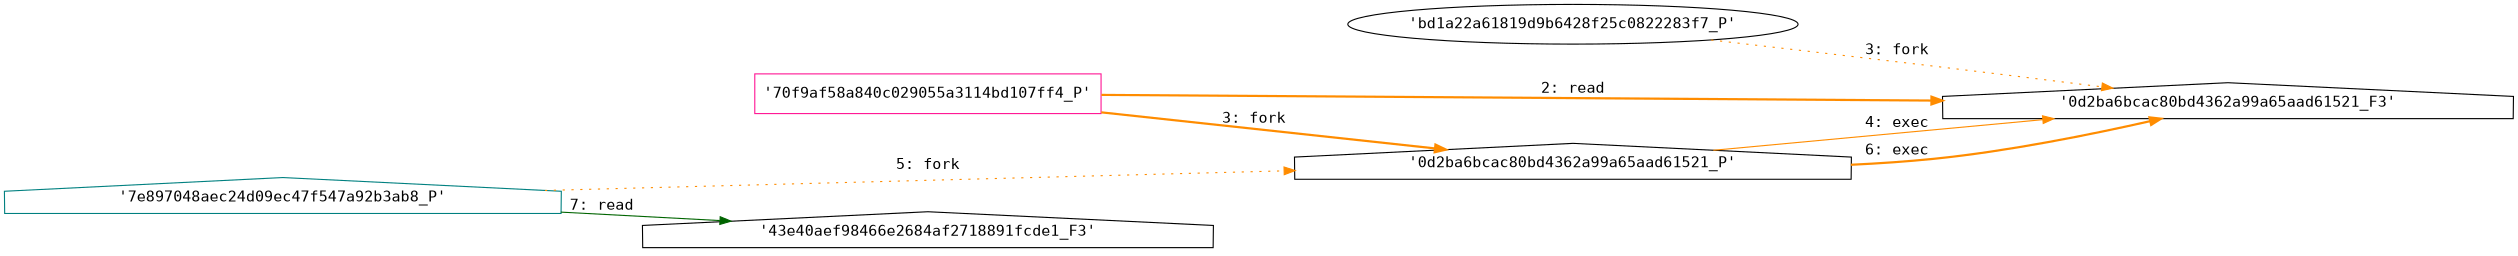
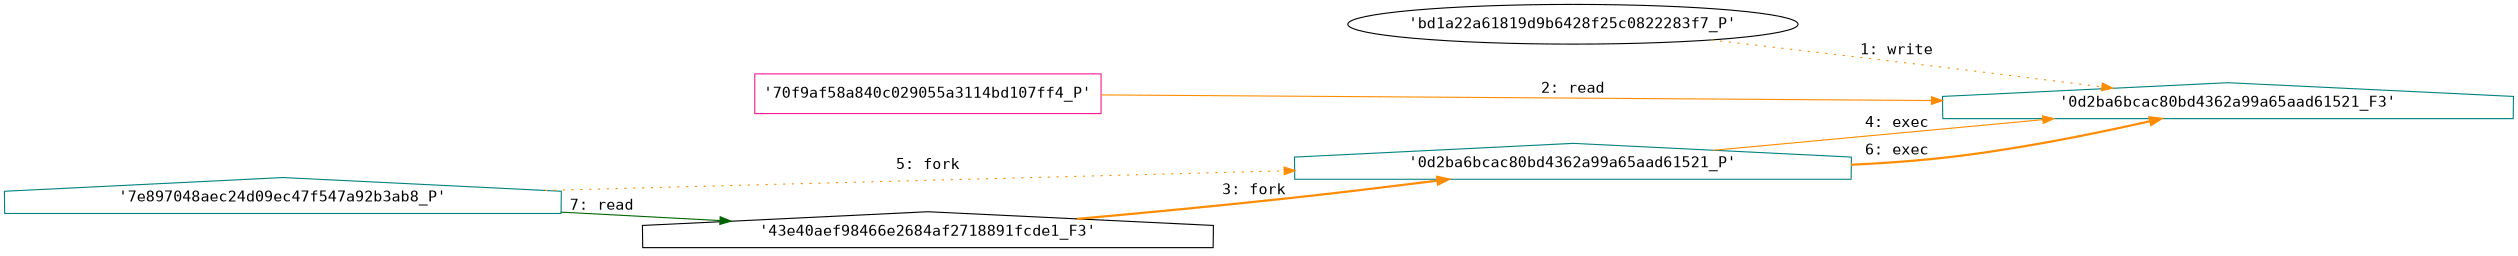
edge "'bd1a22a61819d9b6428f25c0822283f7_P'" -> "'0d2ba6bcac80bd4362a99a65aad61521_F3'": label "3: fork" -> "1: write"
edge "'70f9af58a840c029055a3114bd107ff4_P'" -> "'0d2ba6bcac80bd4362a99a65aad61521_F3'": style bold -> solid
node "'0d2ba6bcac80bd4362a99a65aad61521_F3'": color black -> teal
edge "'70f9af58a840c029055a3114bd107ff4_P'" -> "'0d2ba6bcac80bd4362a99a65aad61521_P'": now "'43e40aef98466e2684af2718891fcde1_F3'" -> "'0d2ba6bcac80bd4362a99a65aad61521_P'"
node "'0d2ba6bcac80bd4362a99a65aad61521_P'": color black -> teal
